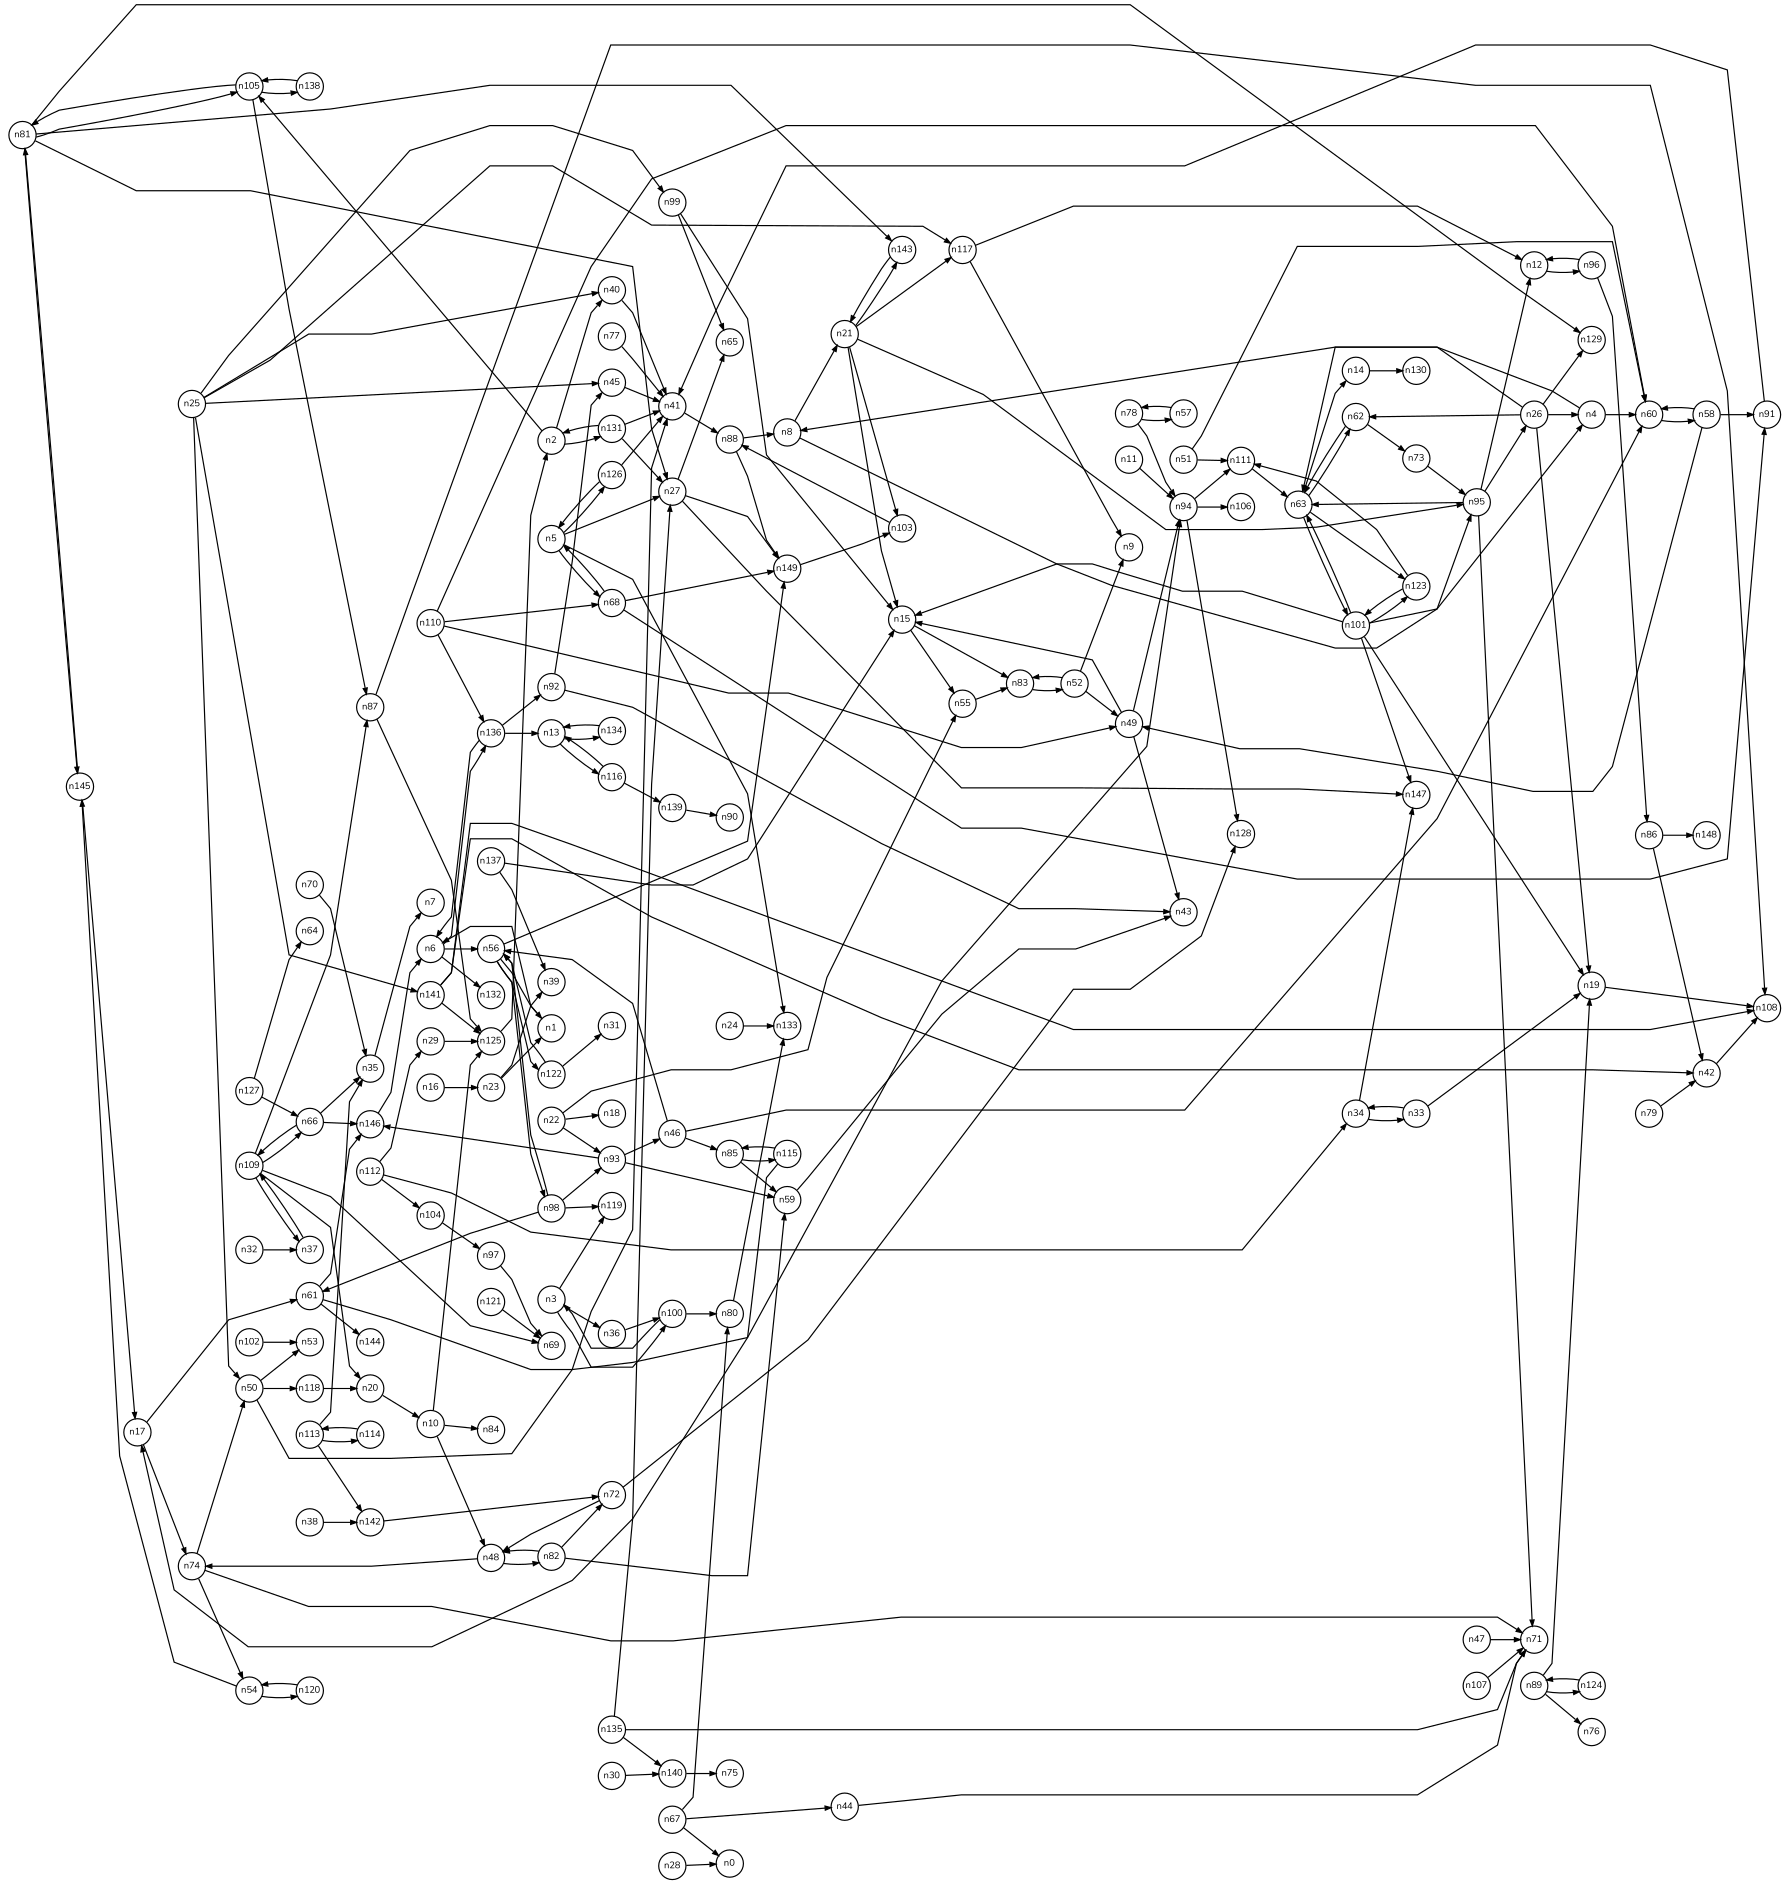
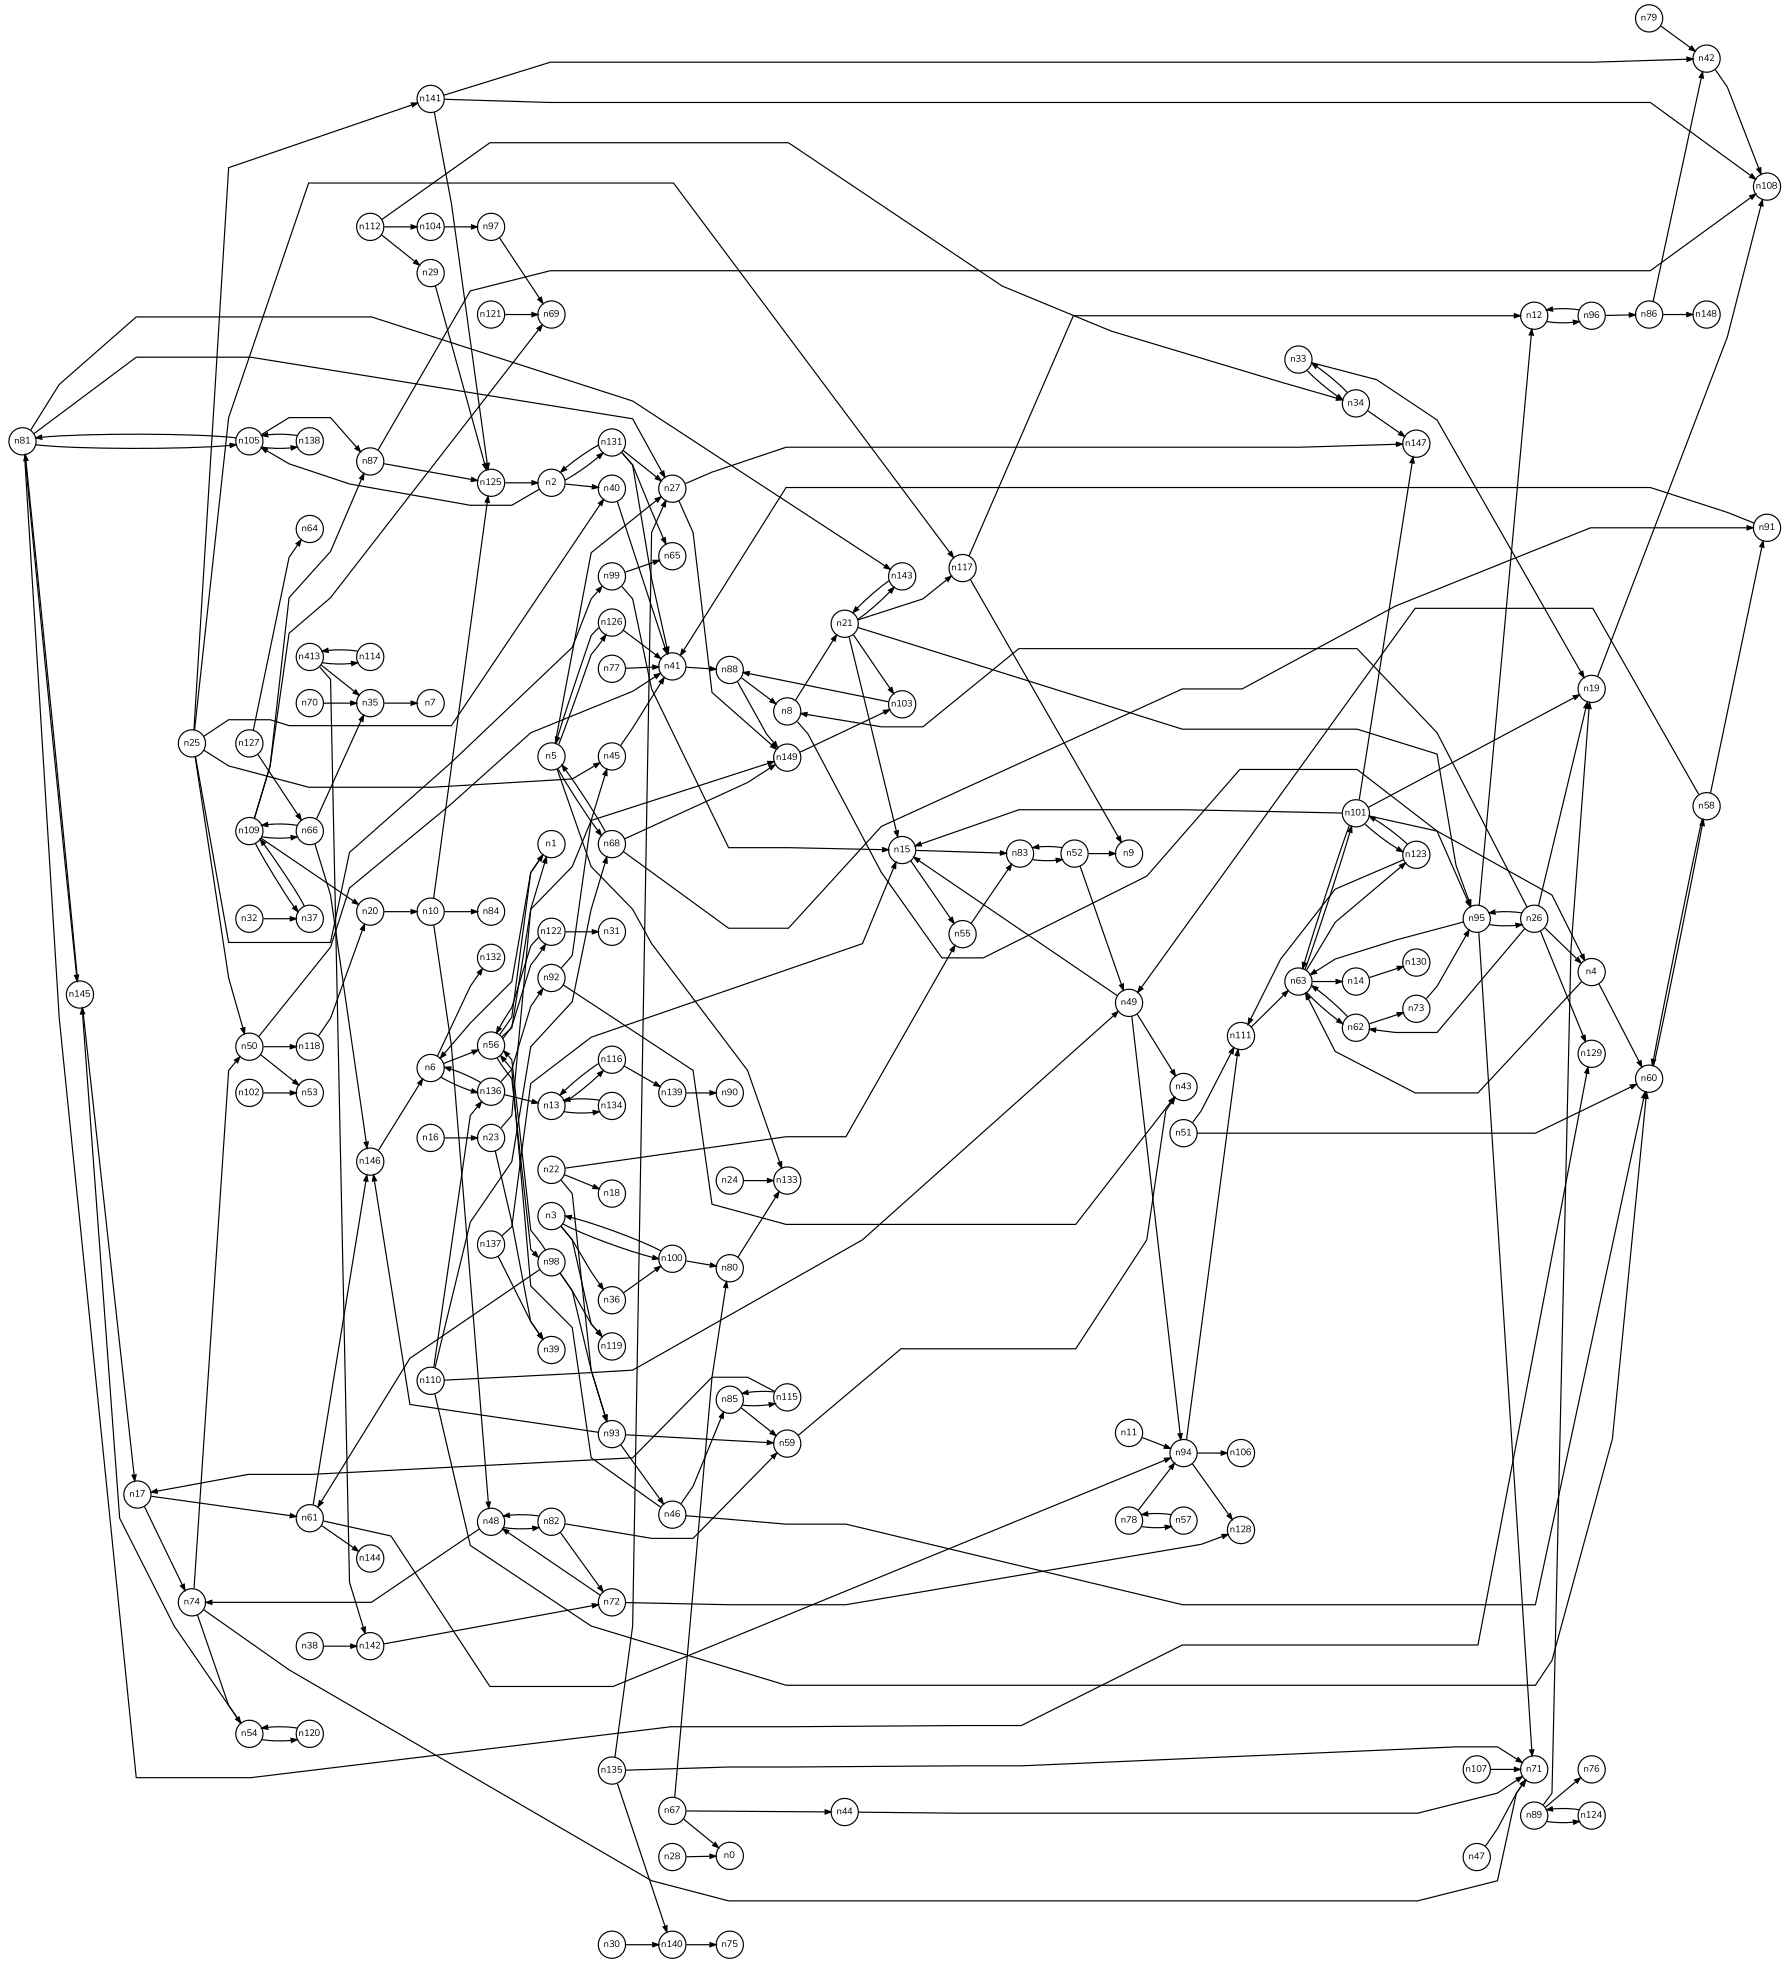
edge "n27" -> "n65": now "n131" -> "n65"
edge "n26" -> "n95": added
node "n113": label "n113" -> "n413"
